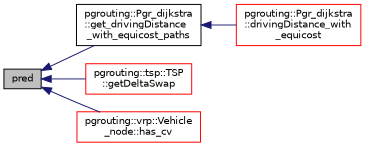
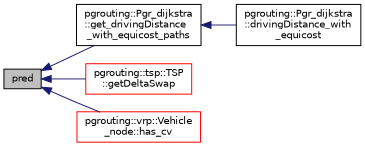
node "pgrouting::Pgr_dijkstra ::drivingDistance_with _equicost": color red -> black
